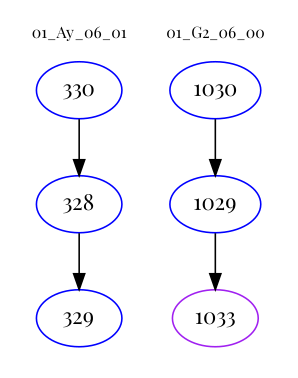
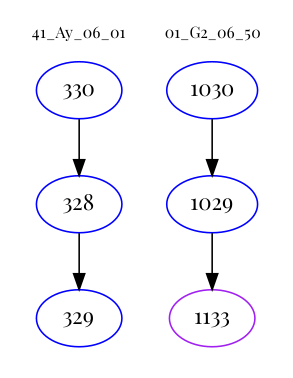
cluster "01_Ay_06_01": label "01_Ay_06_01" -> "41_Ay_06_01"
cluster "01_G2_06_00": label "01_G2_06_00" -> "01_G2_06_50"
node "1033": label "1033" -> "1133"
